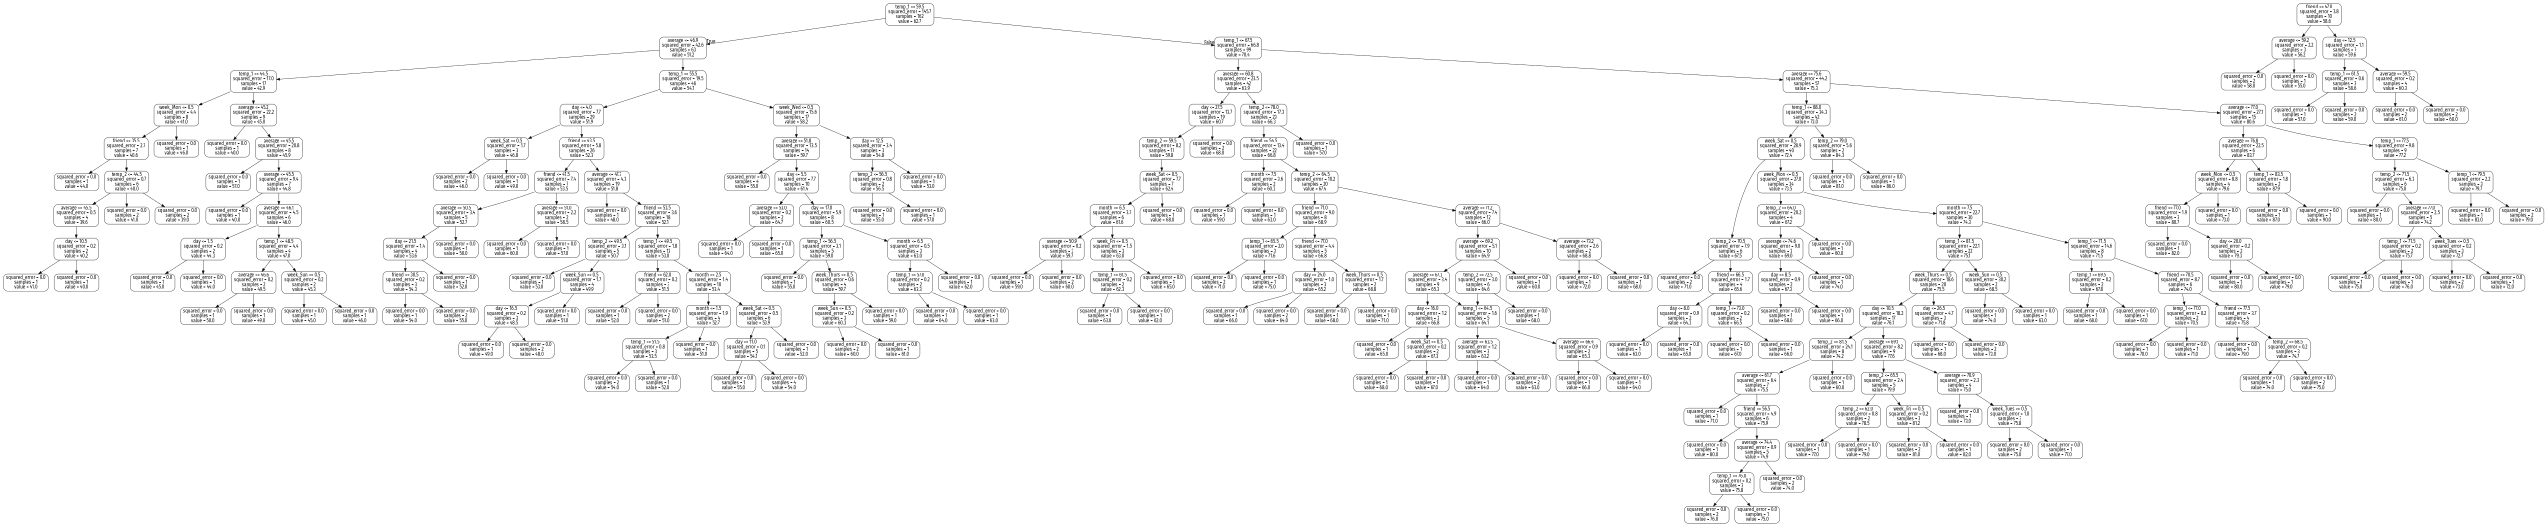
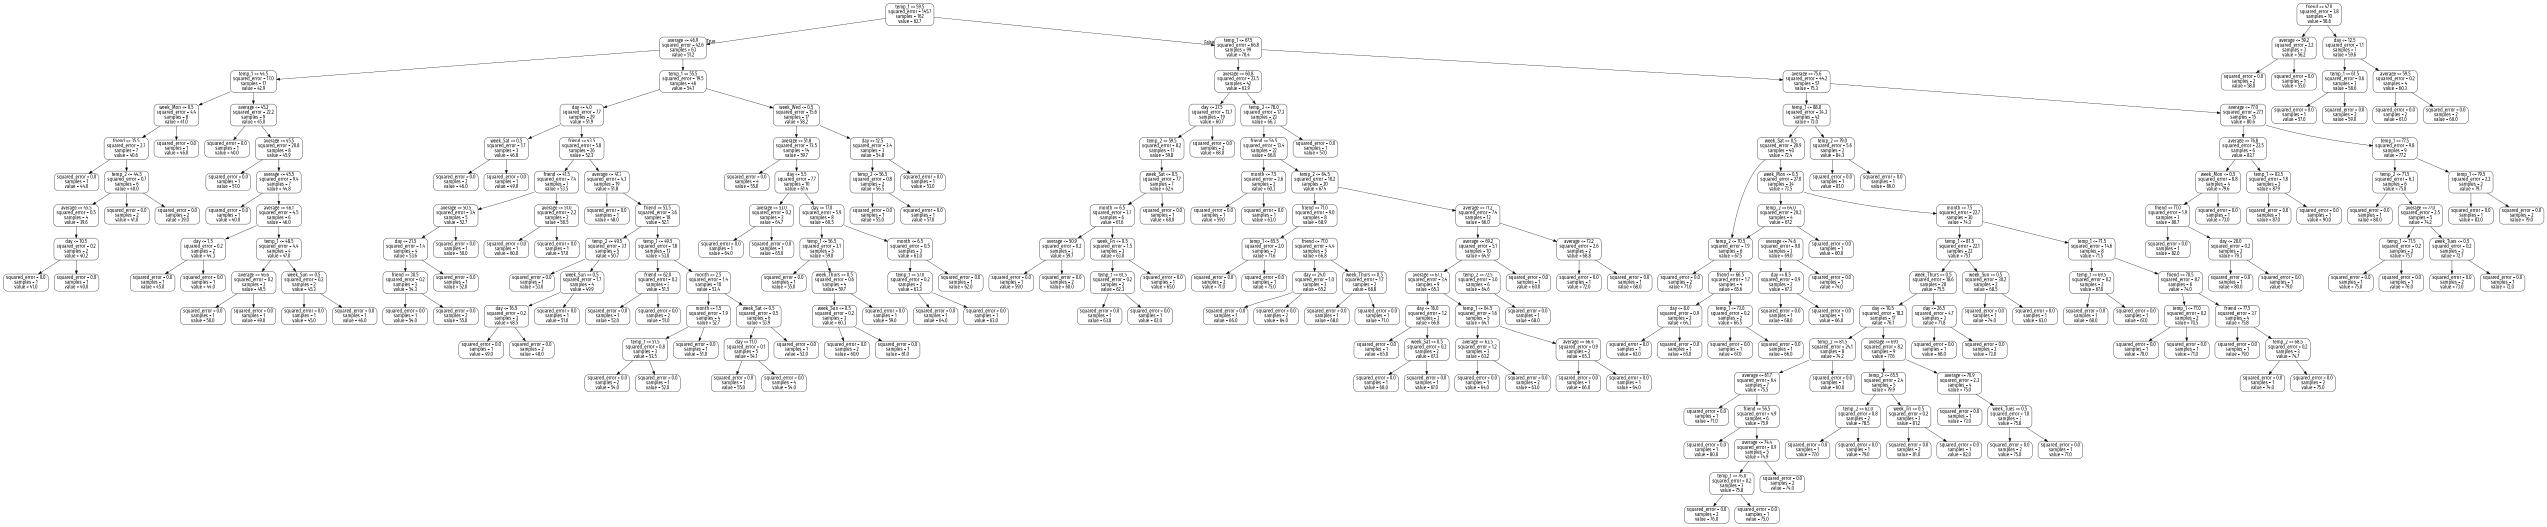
edge "friend <= 71.0 squared_error = 9.0 samples = 8 value = 68.9" -> "friend <= 77.0 squared_error = 4.4 samples = 5 value = 66.8": removed
edge "temp_2 <= 64.0 squared_error = 20.2 samples = 4 value = 67.2" -> "average <= 74.6 squared_error = 9.0 samples = 3 value = 69.0": now "temp_2 <= 64.0 squared_error = 20.2 samples = 4 value = 67.2" -> "temp_2 <= 70.5 squared_error = 7.9 samples = 6 value = 67.5"
edge "temp_2 <= 72.5 squared_error = 3.0 samples = 6 value = 64.6" -> "temp_1 <= 64.5 squared_error = 1.6 samples = 5 value = 64.1": removed
